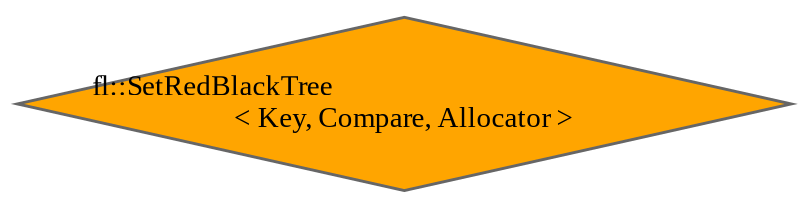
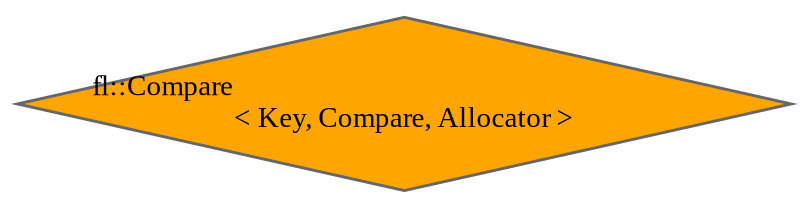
node "fl::SetRedBlackTree < Key, Compare, Allocator >": label "fl::SetRedBlackTree < Key, Compare, Allocator >" -> "fl::Compare < Key, Compare, Allocator >"
